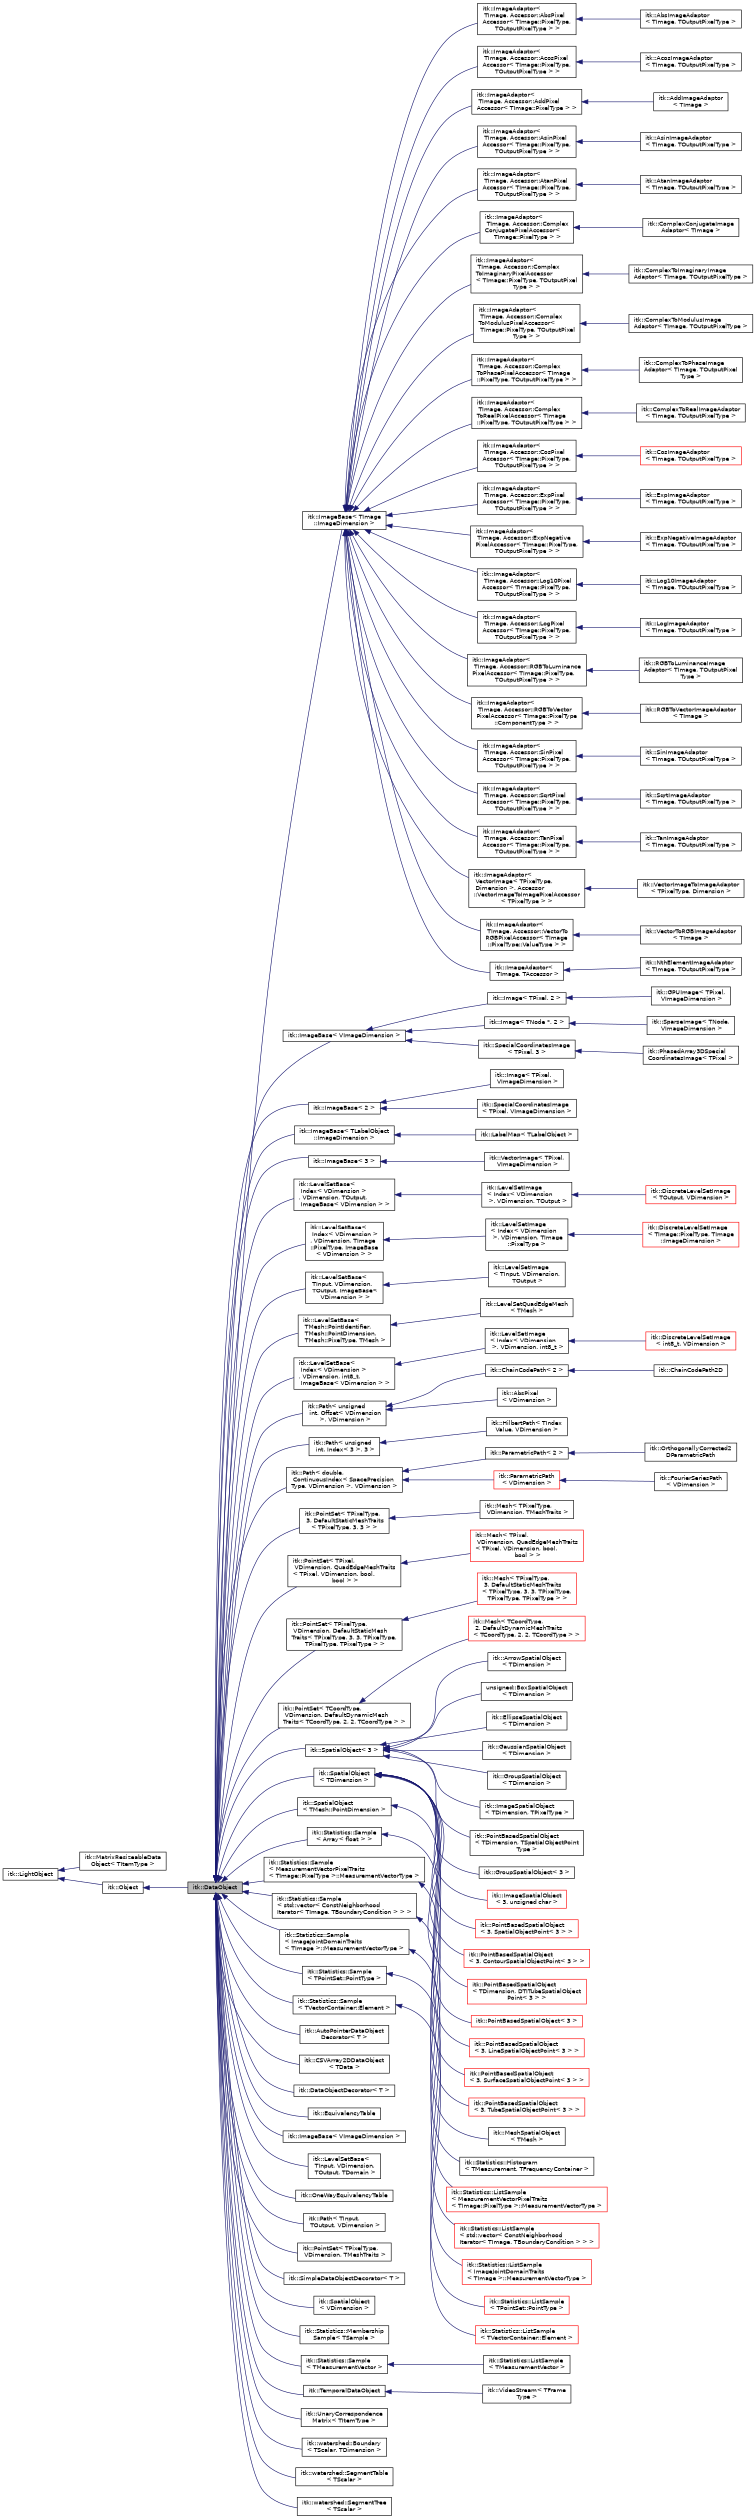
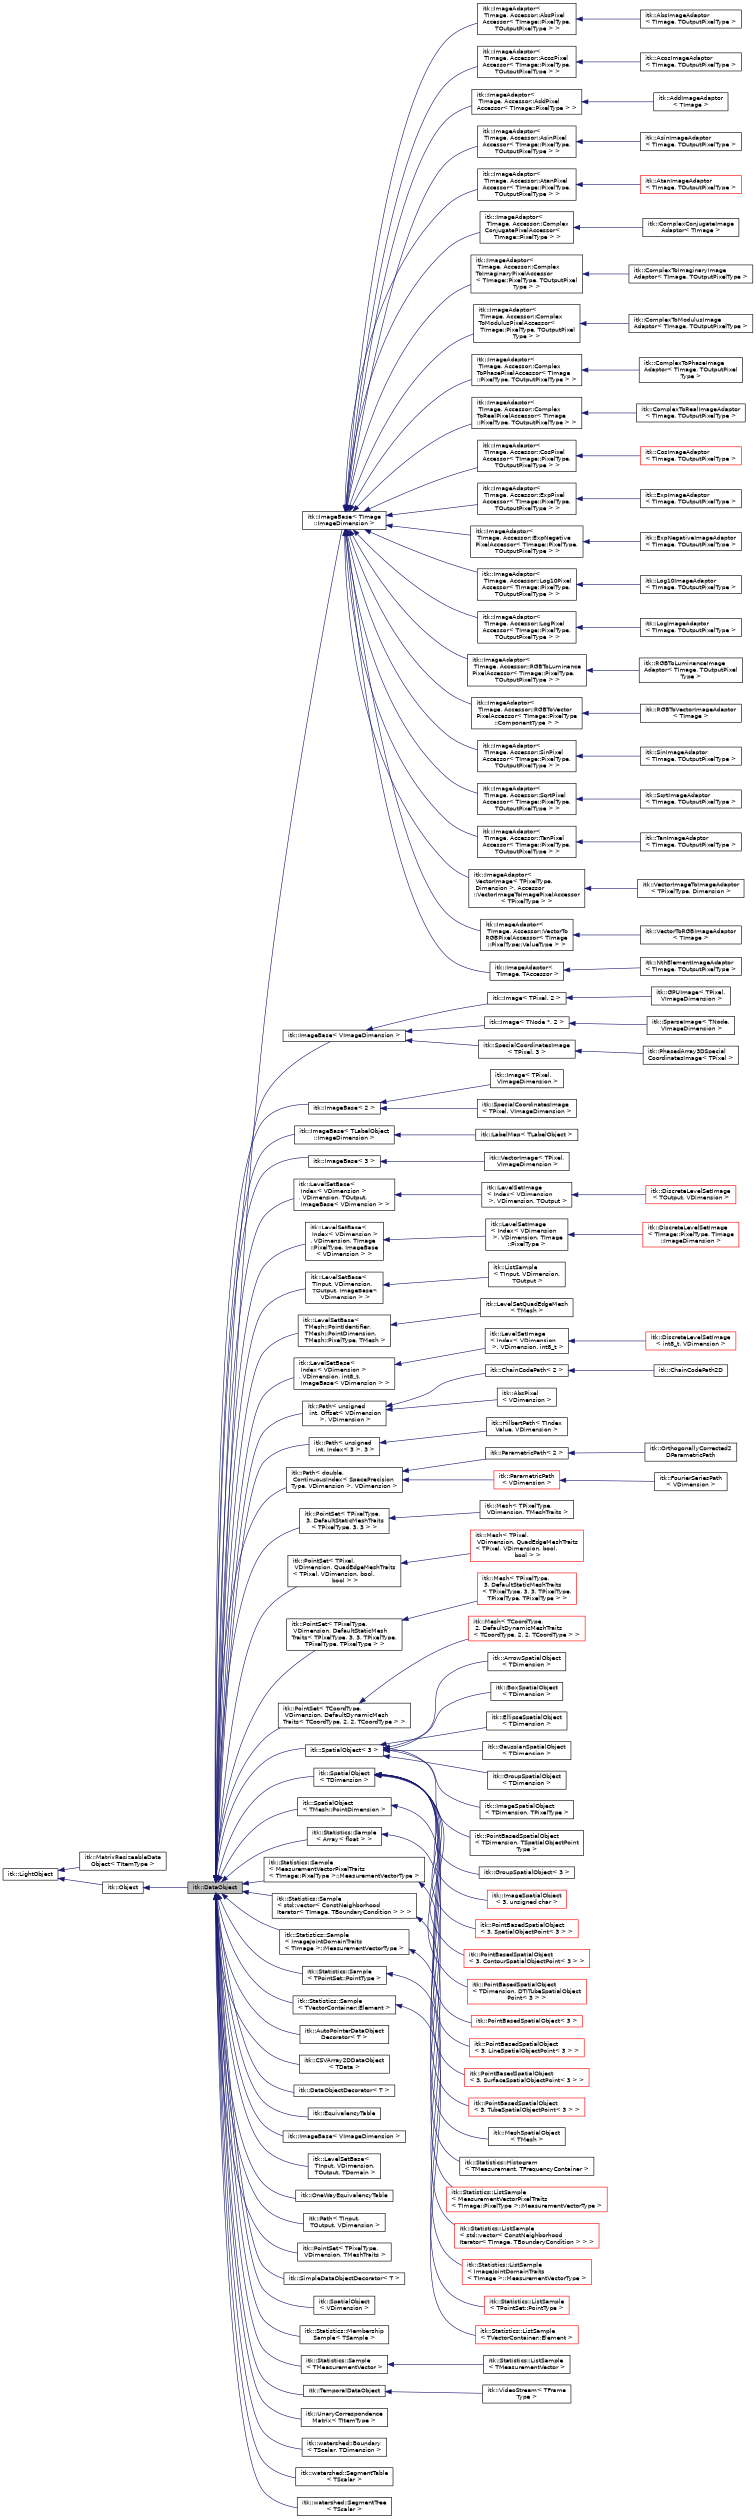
node "itk::AtanImageAdaptor < TImage, TOutputPixelType >": color black -> red
node "itk::LevelSetImage < TInput, VDimension, TOutput >": label "itk::LevelSetImage < TInput, VDimension, TOutput >" -> "itk::ListSample < TInput, VDimension, TOutput >"
node "unsigned::BoxSpatialObject < TDimension >": label "unsigned::BoxSpatialObject < TDimension >" -> "itk::BoxSpatialObject < TDimension >"
